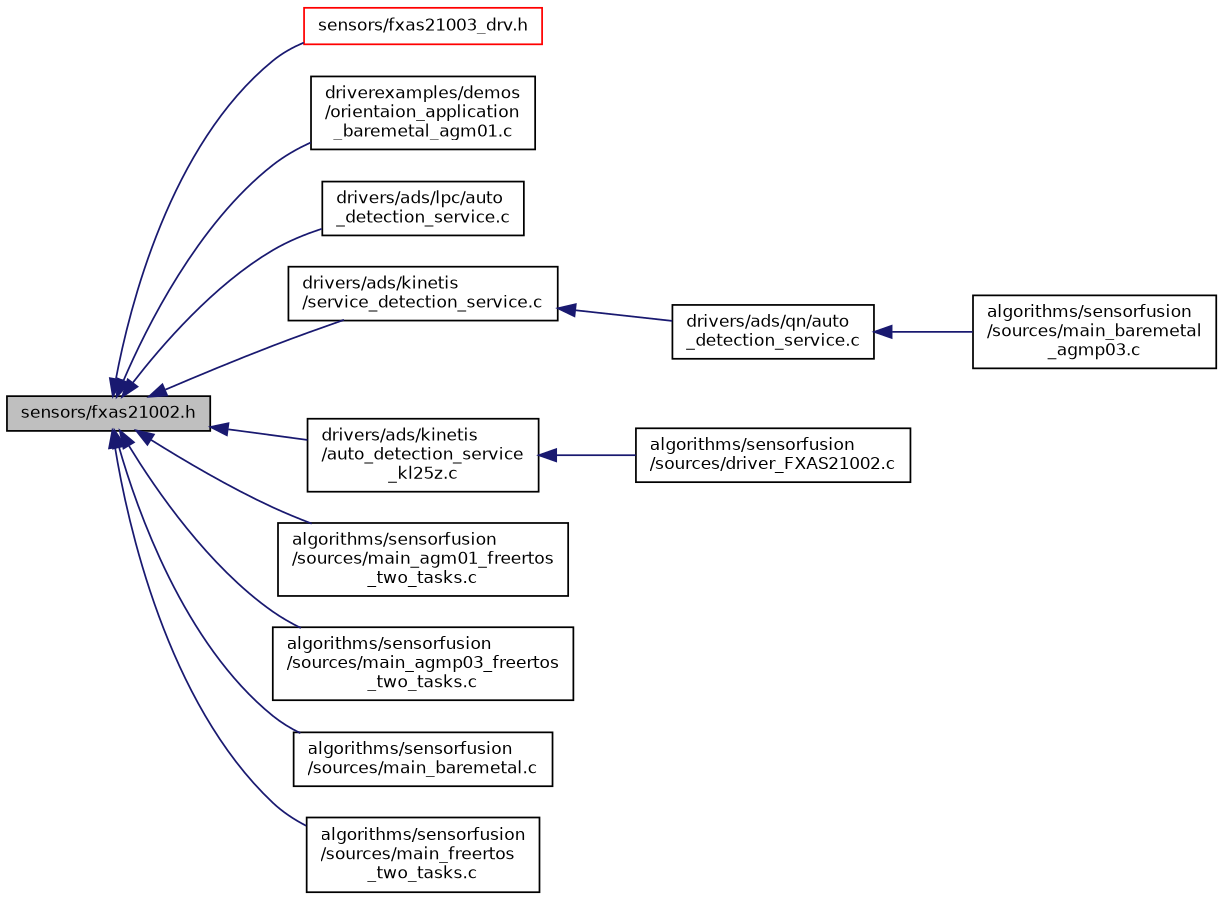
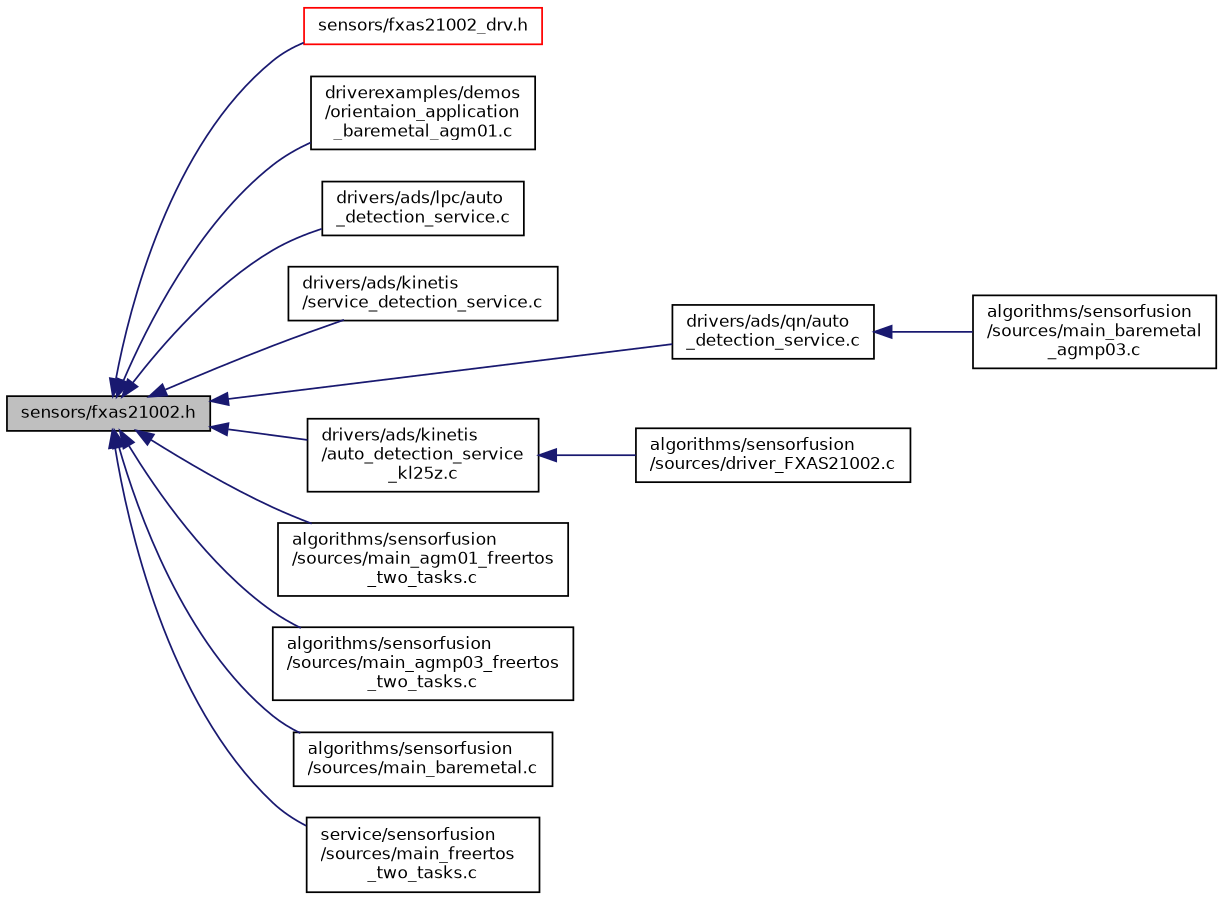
node "sensors/fxas21003_drv.h": label "sensors/fxas21003_drv.h" -> "sensors/fxas21002_drv.h"
edge "drivers/ads/qn/auto _detection_service.c" -> "drivers/ads/kinetis /service_detection_service.c": now "drivers/ads/qn/auto _detection_service.c" -> "sensors/fxas21002.h"
node "algorithms/sensorfusion /sources/main_freertos _two_tasks.c": label "algorithms/sensorfusion /sources/main_freertos _two_tasks.c" -> "service/sensorfusion /sources/main_freertos _two_tasks.c"
